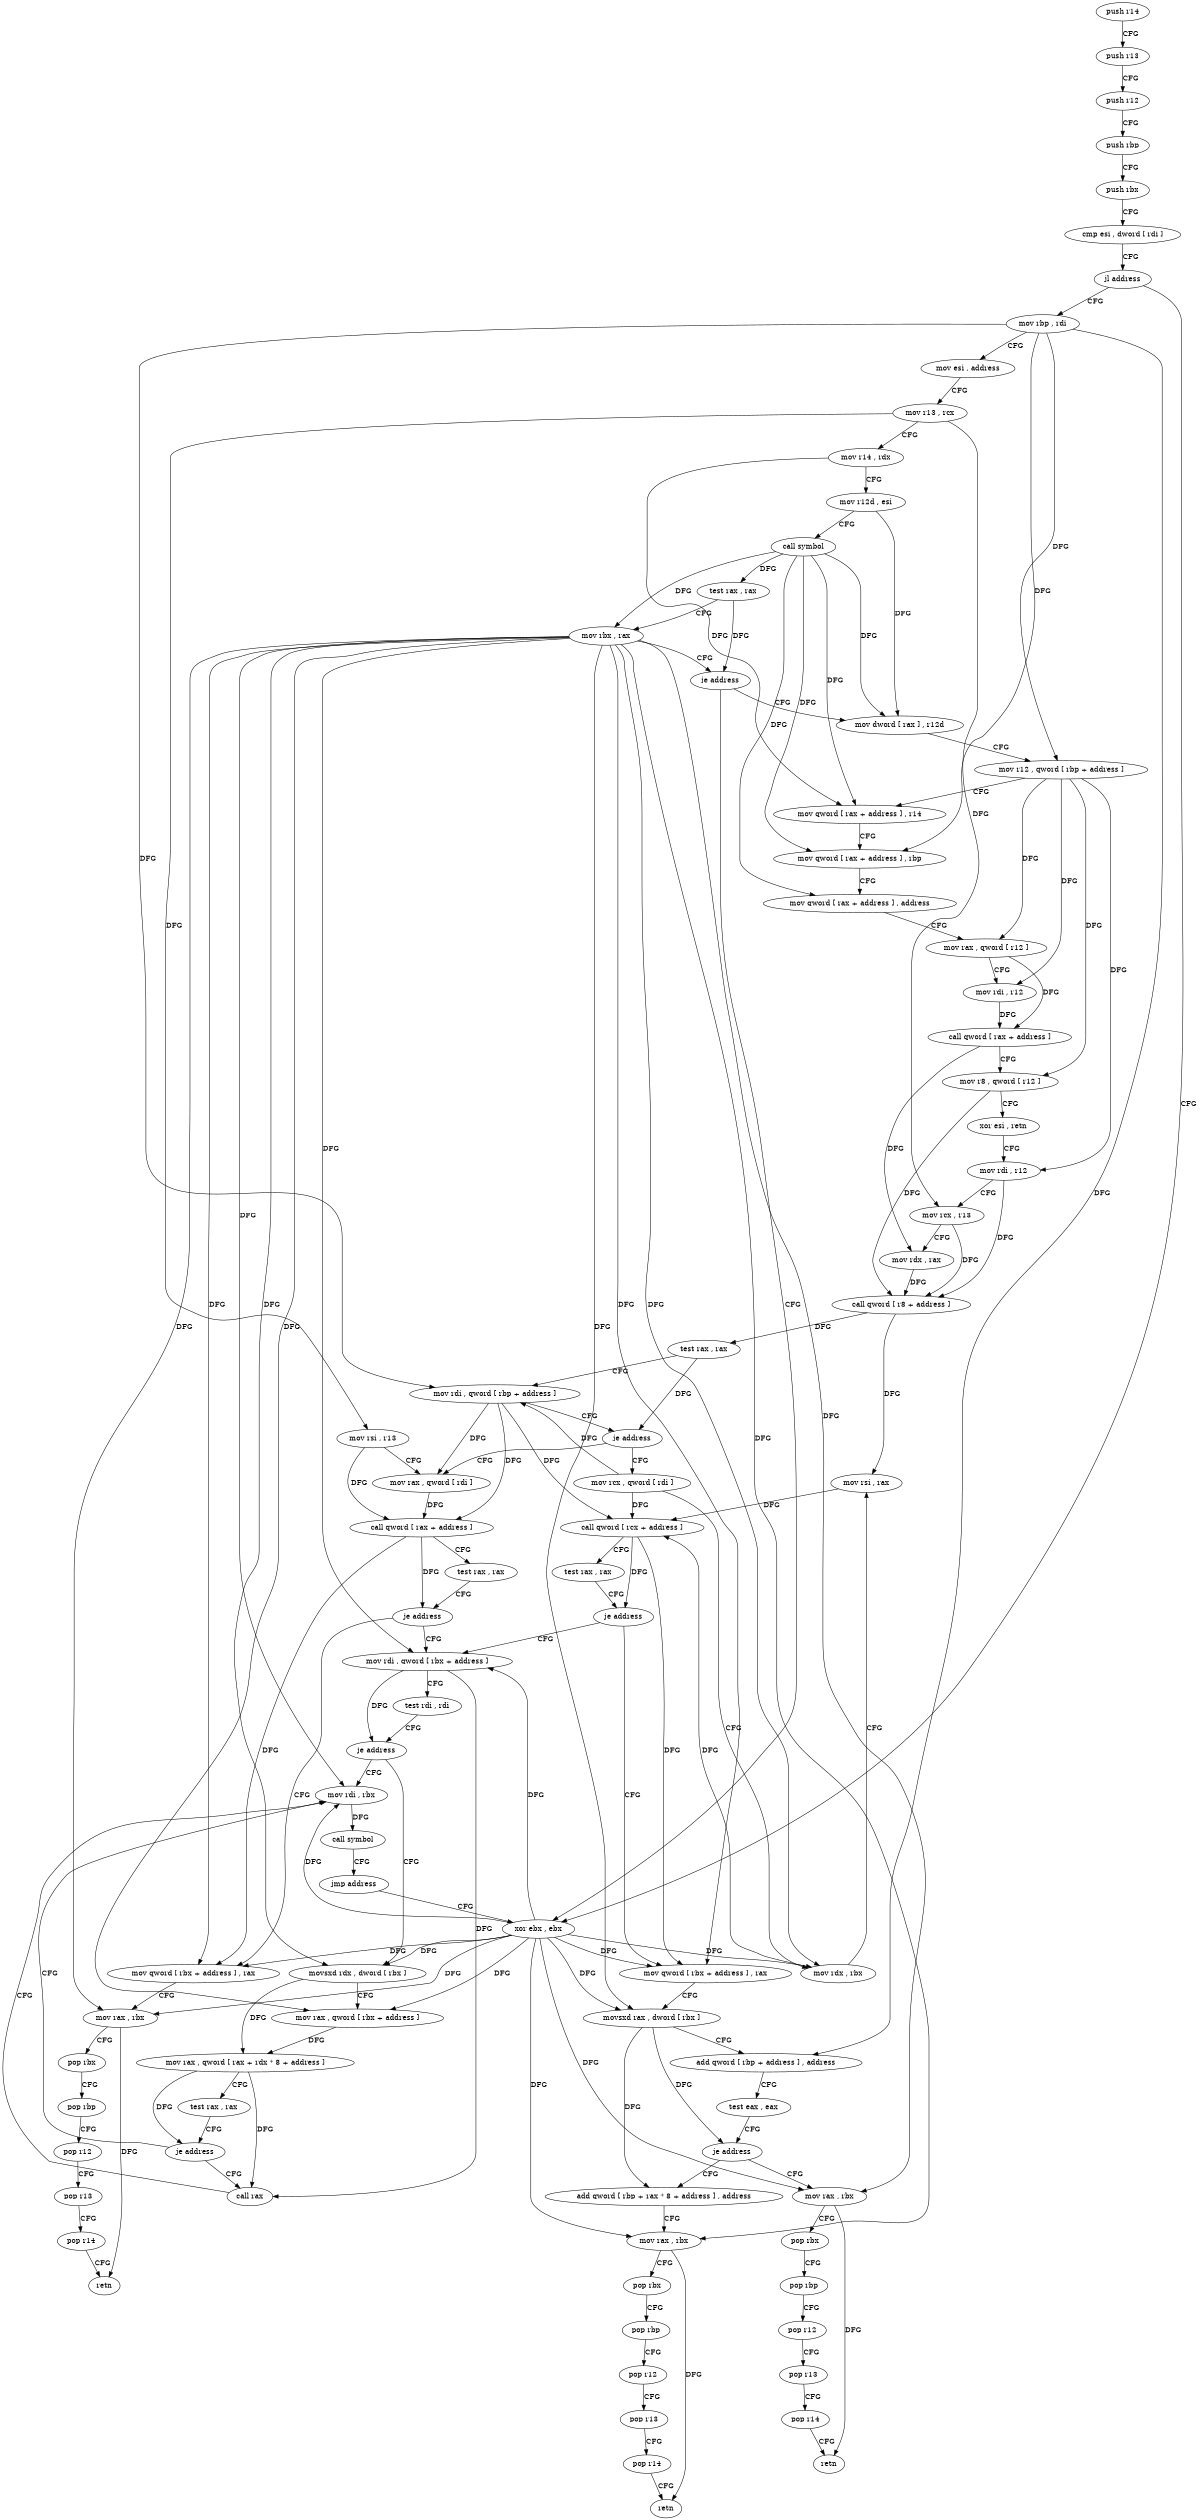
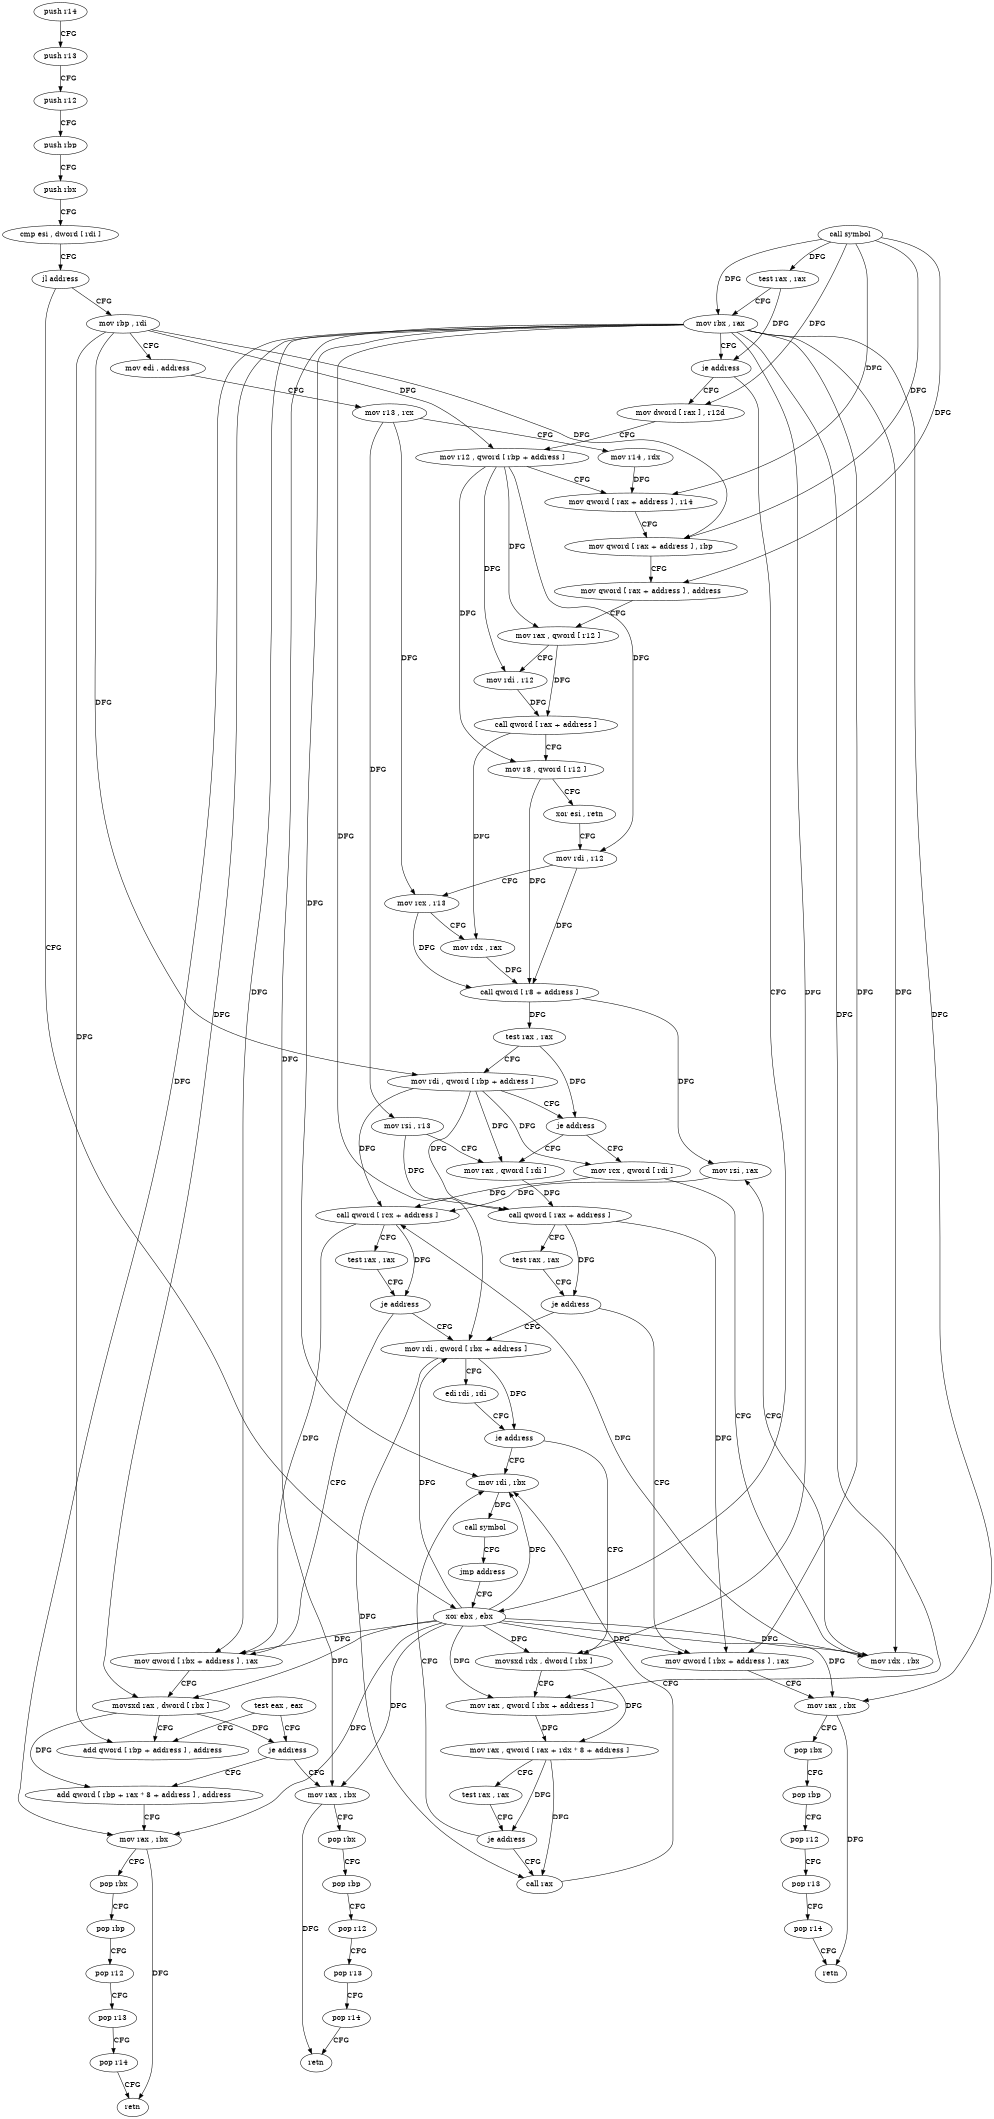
node "mov esi , address": label "mov esi , address" -> "mov edi , address"
node "mov r12d , esi": removed
edge "mov rcx , qword [ rdi ]" -> "mov rdi , qword [ rbp + address ]": reversed
node "test rdi , rdi": label "test rdi , rdi" -> "edi rdi , rdi"
edge "add qword [ rbp + address ] , address" -> "test eax , eax": reversed
